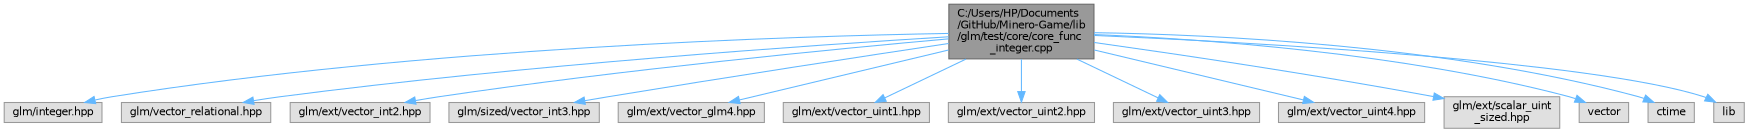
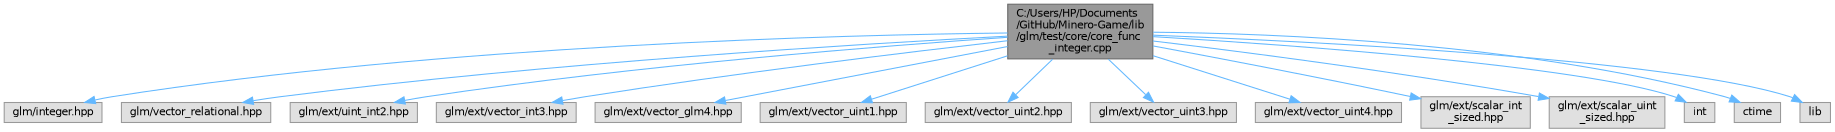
node "glm/ext/vector_int2.hpp": label "glm/ext/vector_int2.hpp" -> "glm/ext/uint_int2.hpp"
node "glm/sized/vector_int3.hpp": label "glm/sized/vector_int3.hpp" -> "glm/ext/vector_int3.hpp"
node "glm/ext/scalar_int _sized.hpp": added
node "vector": label "vector" -> "int"
